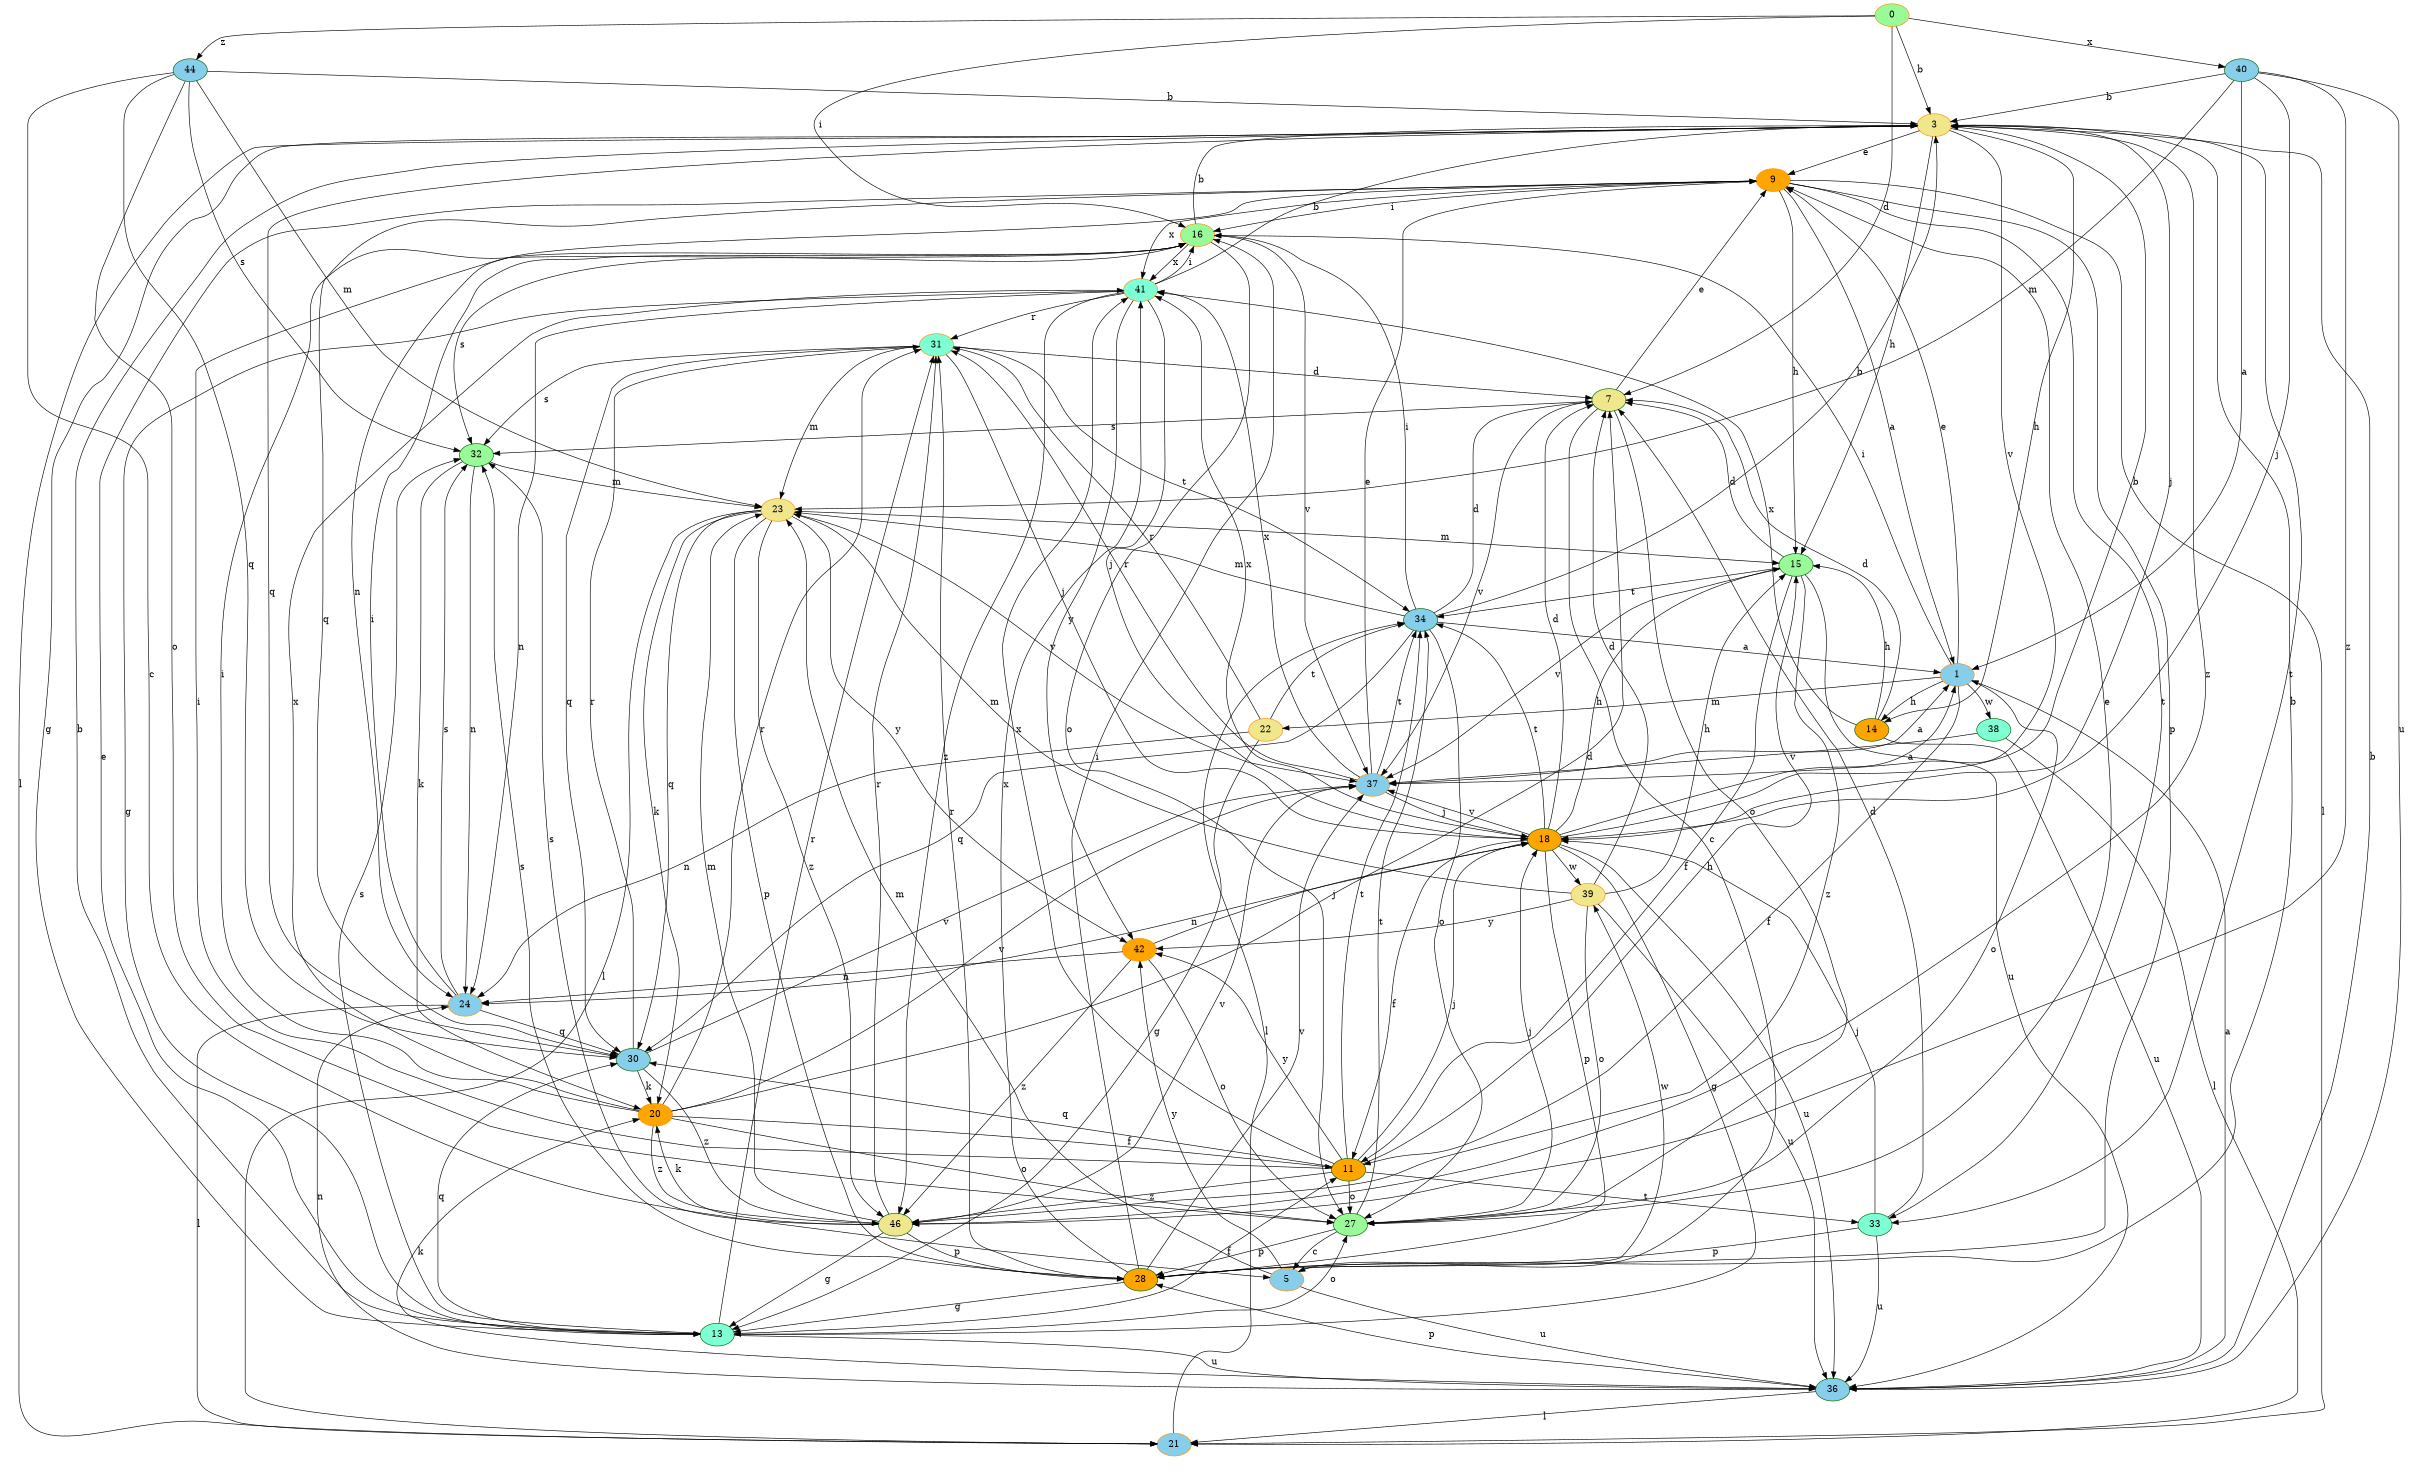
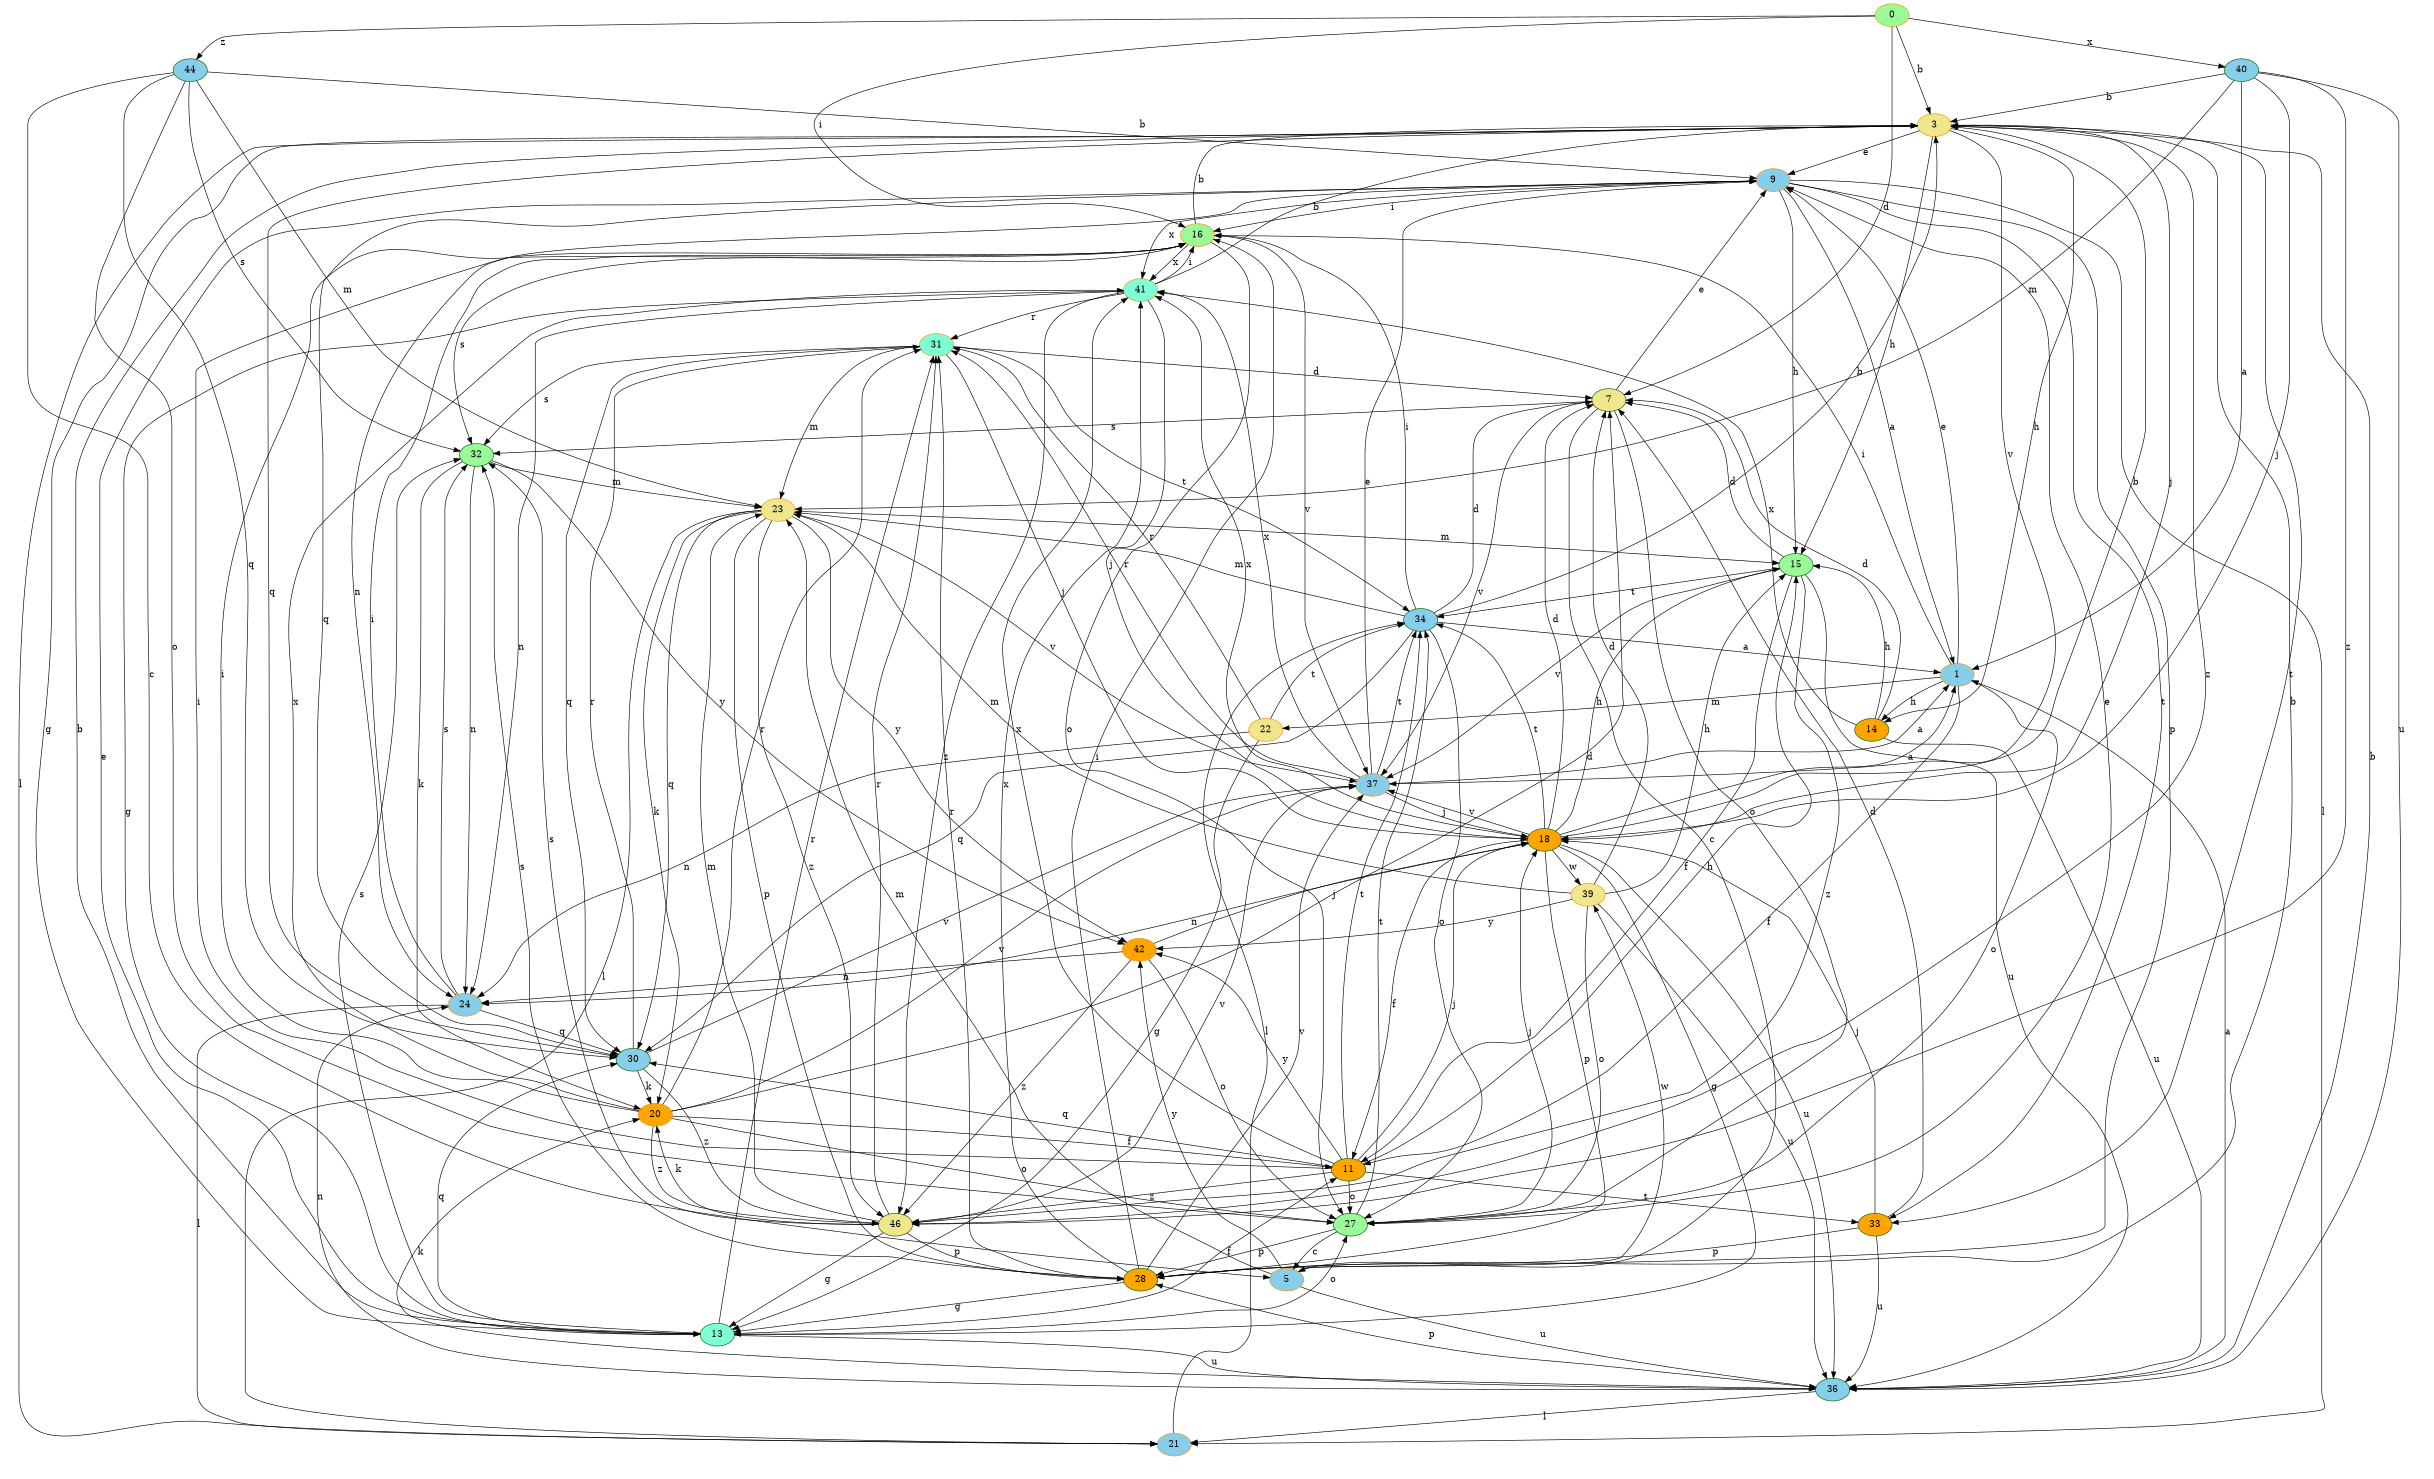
edge "44" -> "3": now "44" -> "9"
node "9": fillcolor orange -> skyblue
edge "41" -> "42": now "32" -> "42"
node "38": removed
node "33": fillcolor aquamarine -> orange
